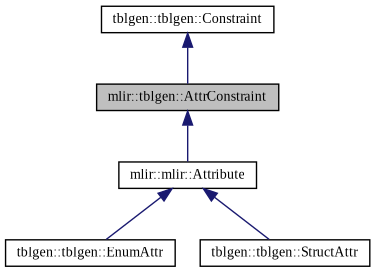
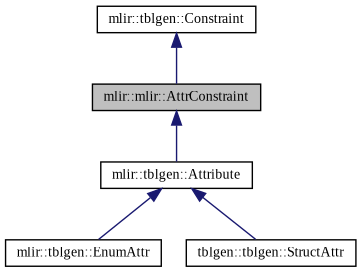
node "tblgen::tblgen::Constraint": label "tblgen::tblgen::Constraint" -> "mlir::tblgen::Constraint"
node "mlir::tblgen::AttrConstraint": label "mlir::tblgen::AttrConstraint" -> "mlir::mlir::AttrConstraint"
node "mlir::mlir::Attribute": label "mlir::mlir::Attribute" -> "mlir::tblgen::Attribute"
node "tblgen::tblgen::EnumAttr": label "tblgen::tblgen::EnumAttr" -> "mlir::tblgen::EnumAttr"
